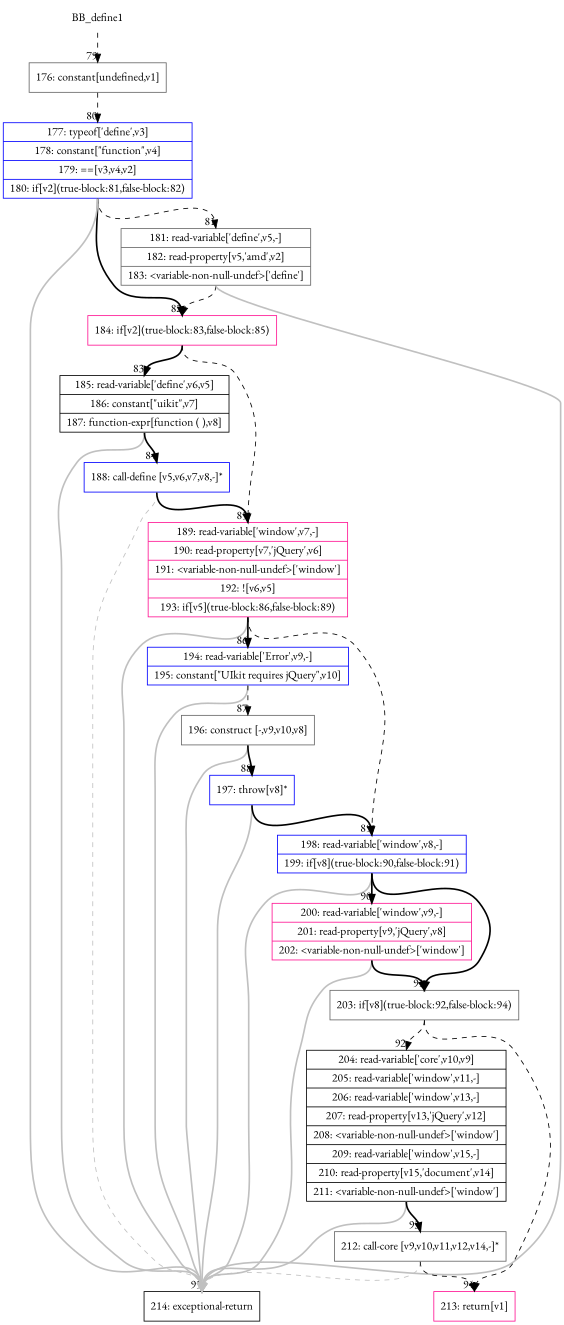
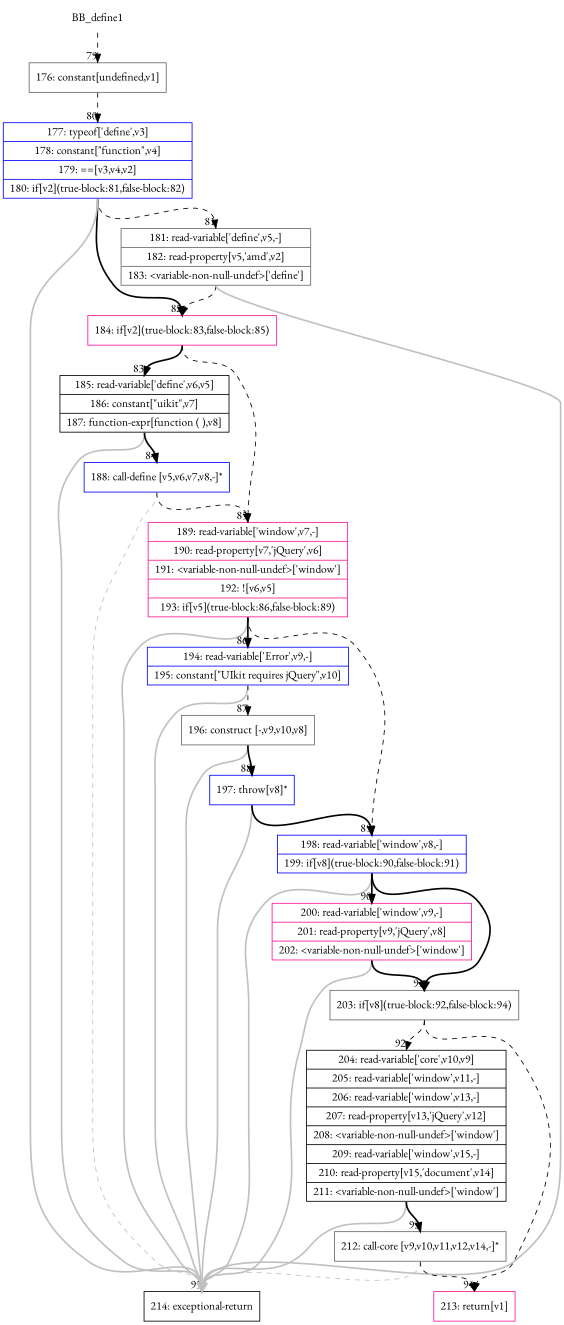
edge "188: call-define [v5,v6,v7,v8,-]*" -> "189: read-variable['window',v7,-]": style bold -> dashed
